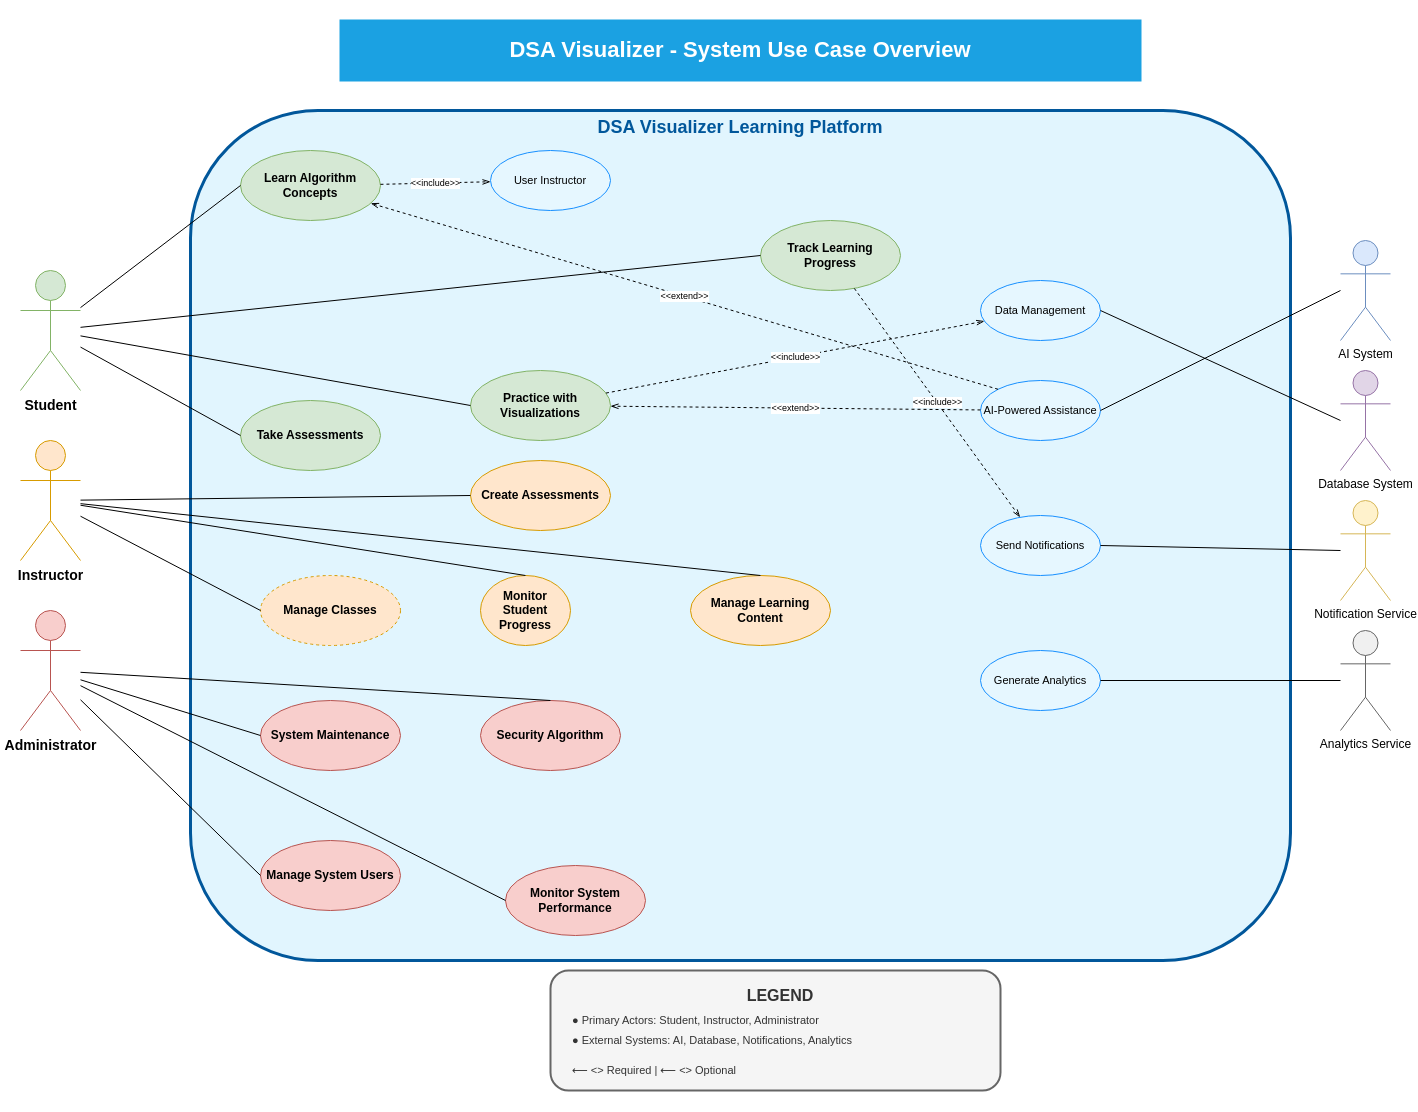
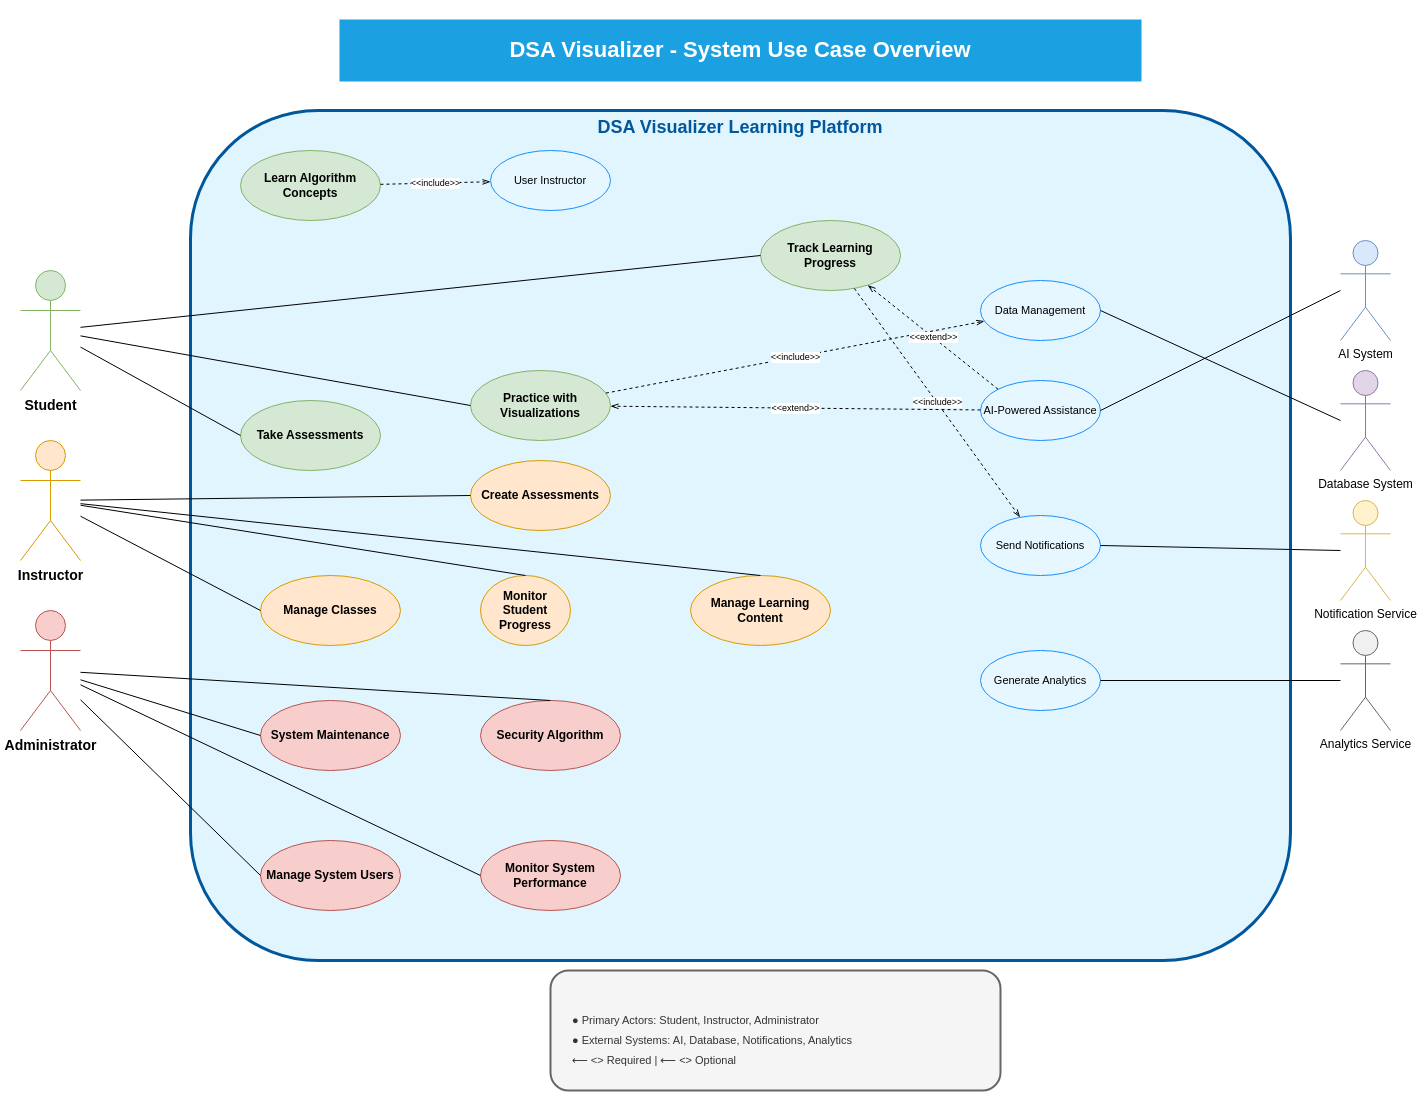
edge "Learn Algorithm Concepts" -- "Student": removed
edge "AI-Powered Assistance" -> "Learn Algorithm Concepts": now "AI-Powered Assistance" -> "Track Learning Progress"
node "Manage Classes": style dashed -> solid
node "Monitor System Performance": moved (576, 901) -> (551, 876)
node "LEGEND": removed
node "⟵ > Required | ⟵ > Optional": moved (721, 1071) -> (721, 1061)
